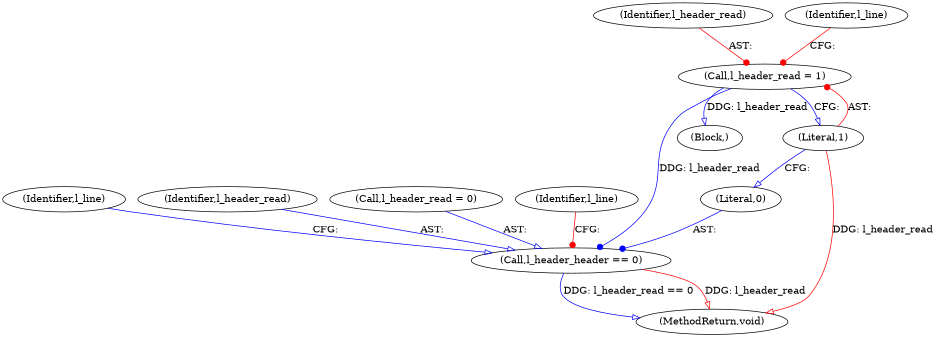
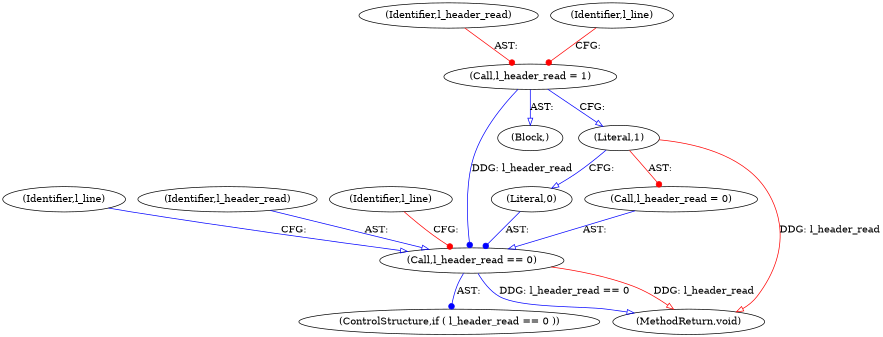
edge "(Literal,1)" -> "(Call,l_header_read = 1)": now "(Literal,1)" -> "(Call,l_header_read = 0)"
edge "(Call,l_header_read = 1)" -> "(Block,)": label "DDG: l_header_read" -> "AST: "
node "(Call,l_header_header == 0)": label "(Call,l_header_header == 0)" -> "(Call,l_header_read == 0)"
node "(ControlStructure,if ( l_header_read == 0 ))": added
